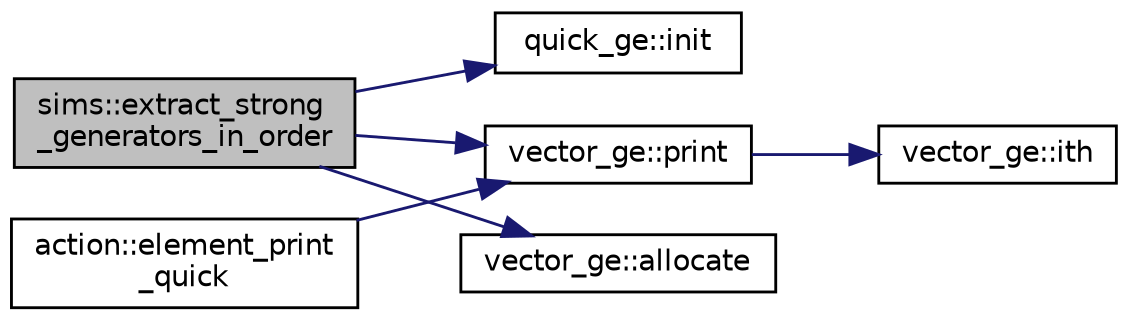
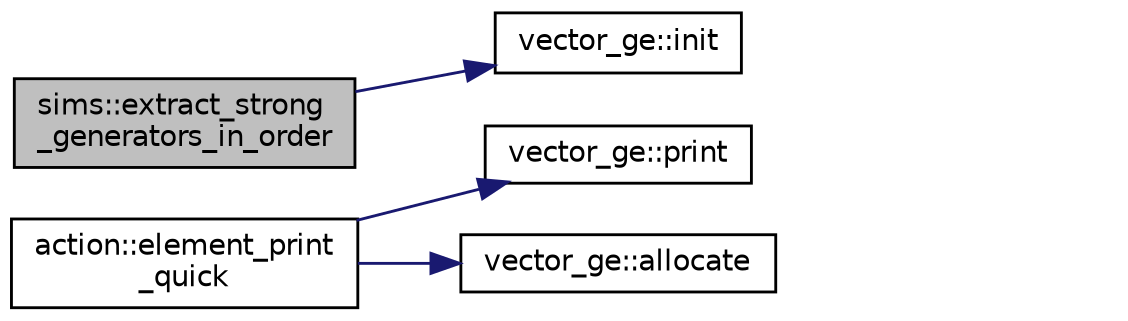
node "quick_ge::init": label "quick_ge::init" -> "vector_ge::init"
edge "sims::extract_strong _generators_in_order" -> "vector_ge::print": removed
node "vector_ge::ith": removed
edge "sims::extract_strong _generators_in_order" -> "vector_ge::allocate": now "action::element_print _quick" -> "vector_ge::allocate"
